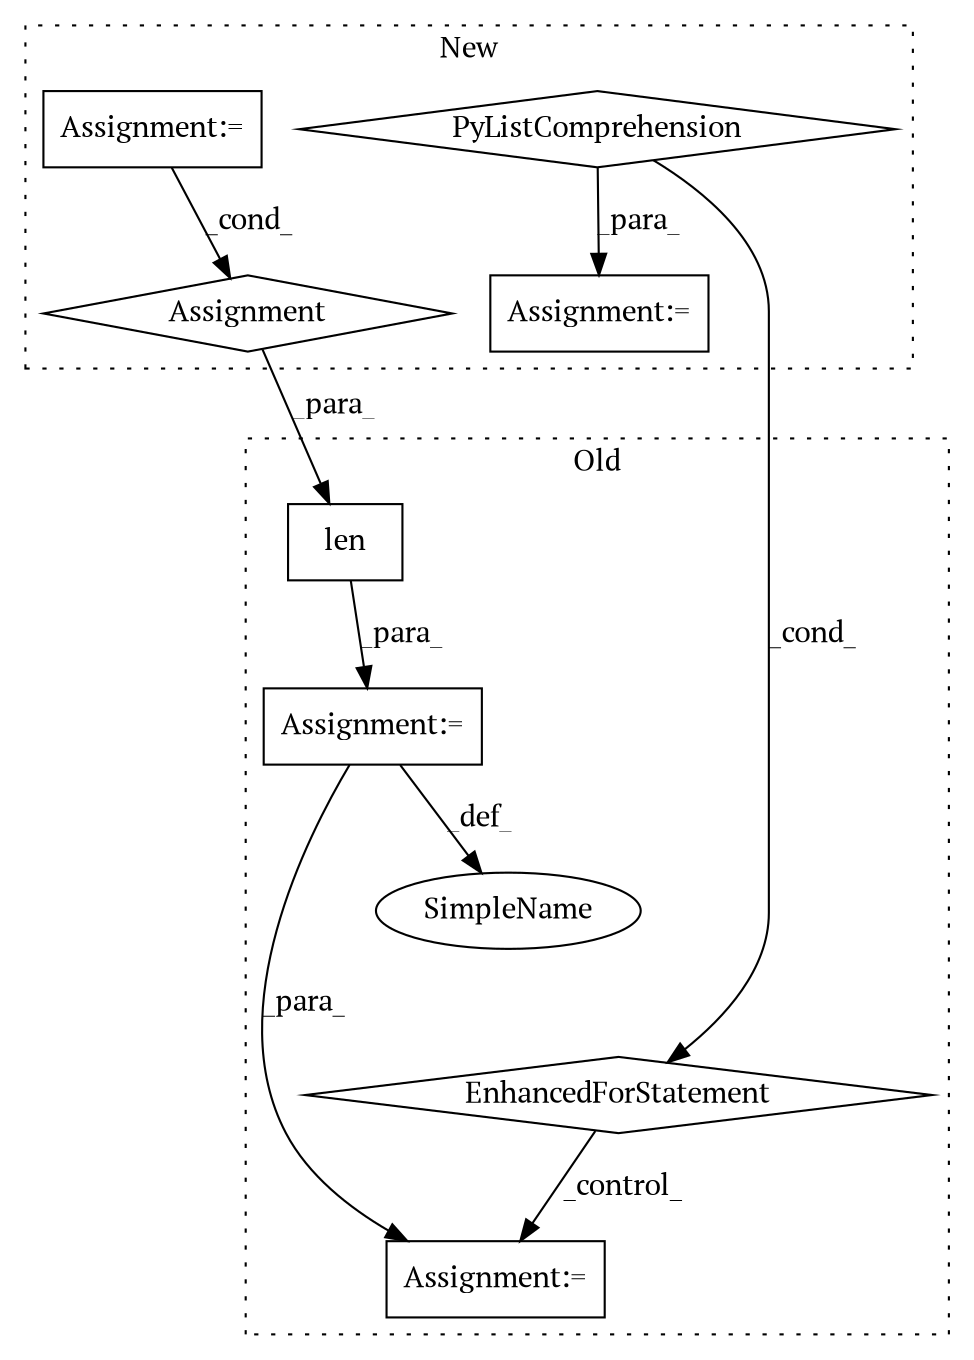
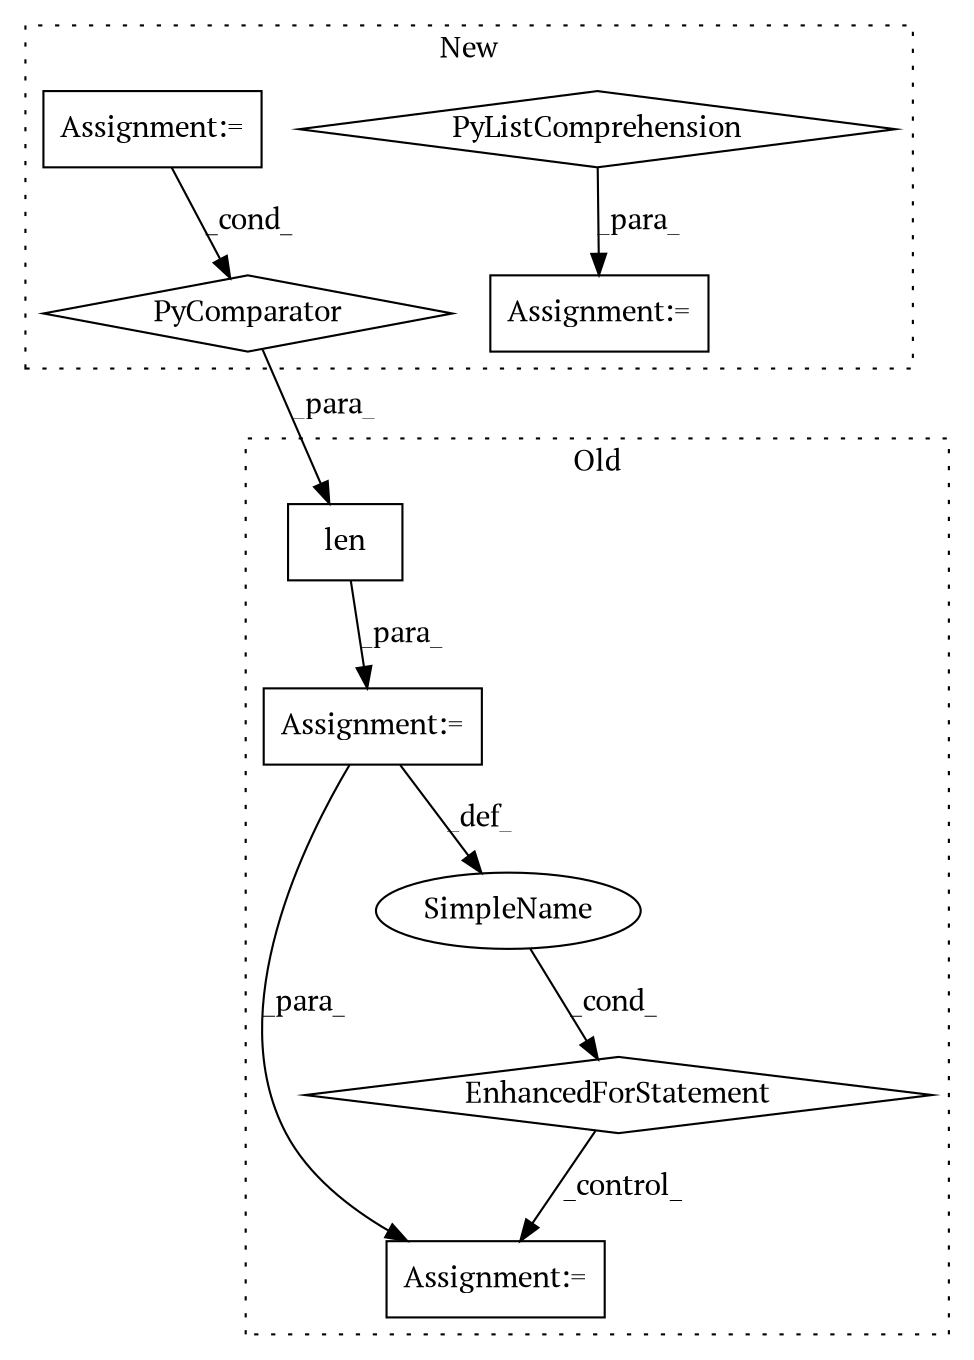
node "Assignment": label "Assignment" -> "PyComparator"
edge "PyListComprehension" -> "EnhancedForStatement": now "SimpleName" -> "EnhancedForStatement"
